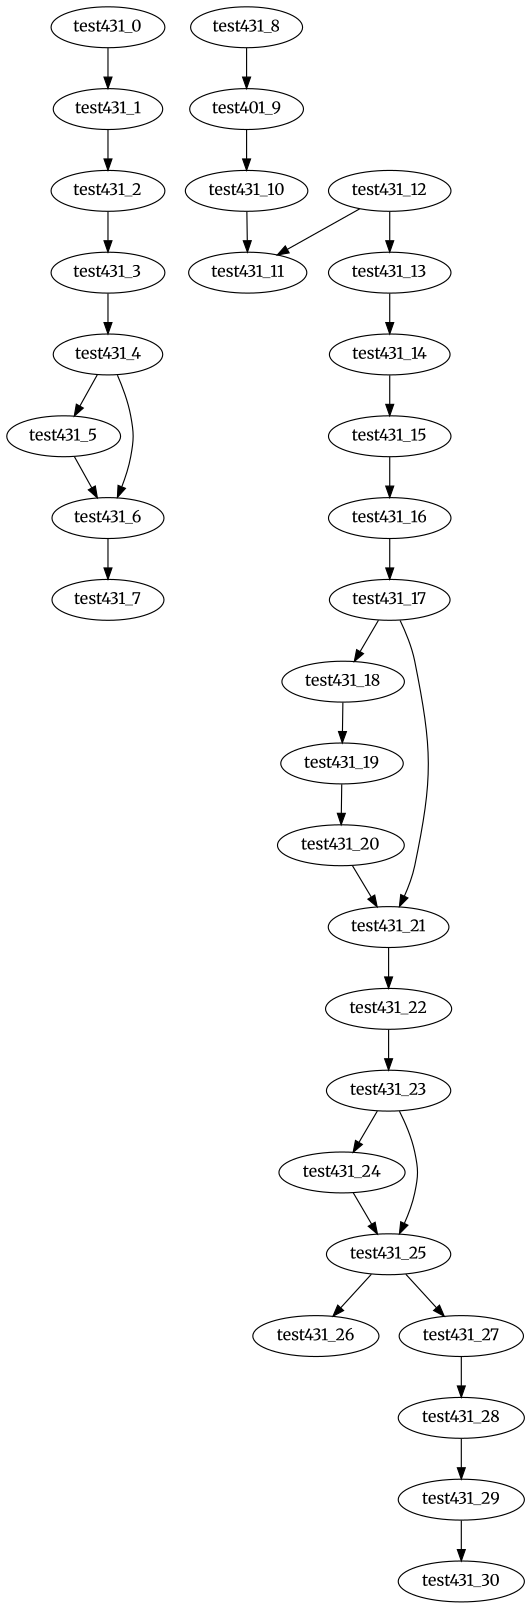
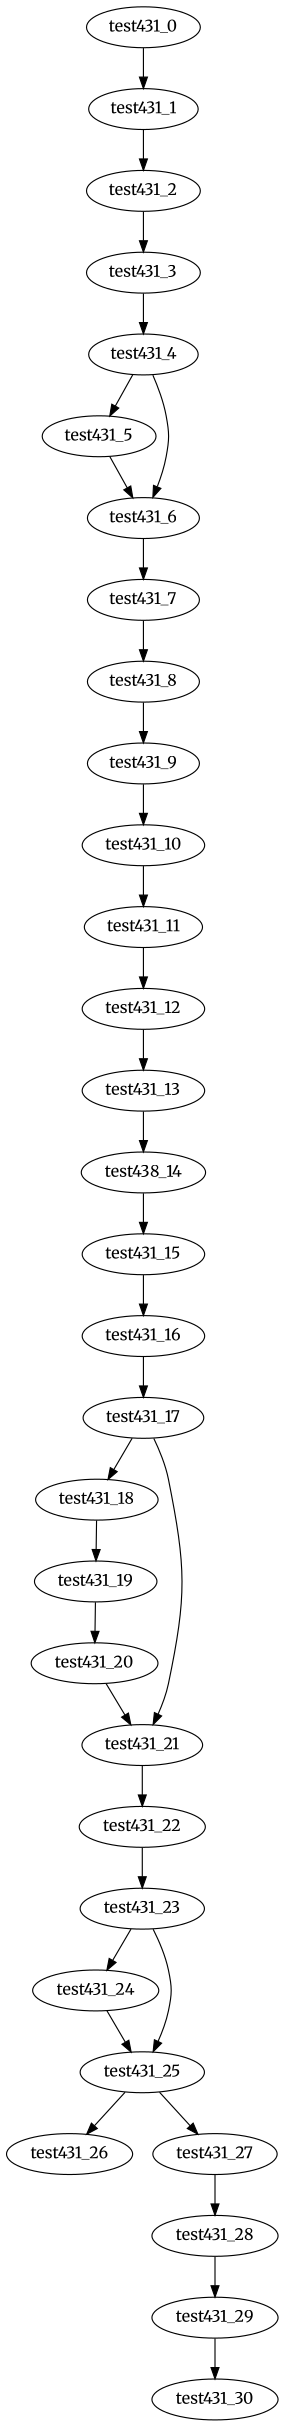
node "test401_9": label "test401_9" -> "test431_9"
edge "test431_12" -> "test431_11": reversed
node "test431_14": label "test431_14" -> "test438_14"
edge "test431_7" -> "test431_8": added
